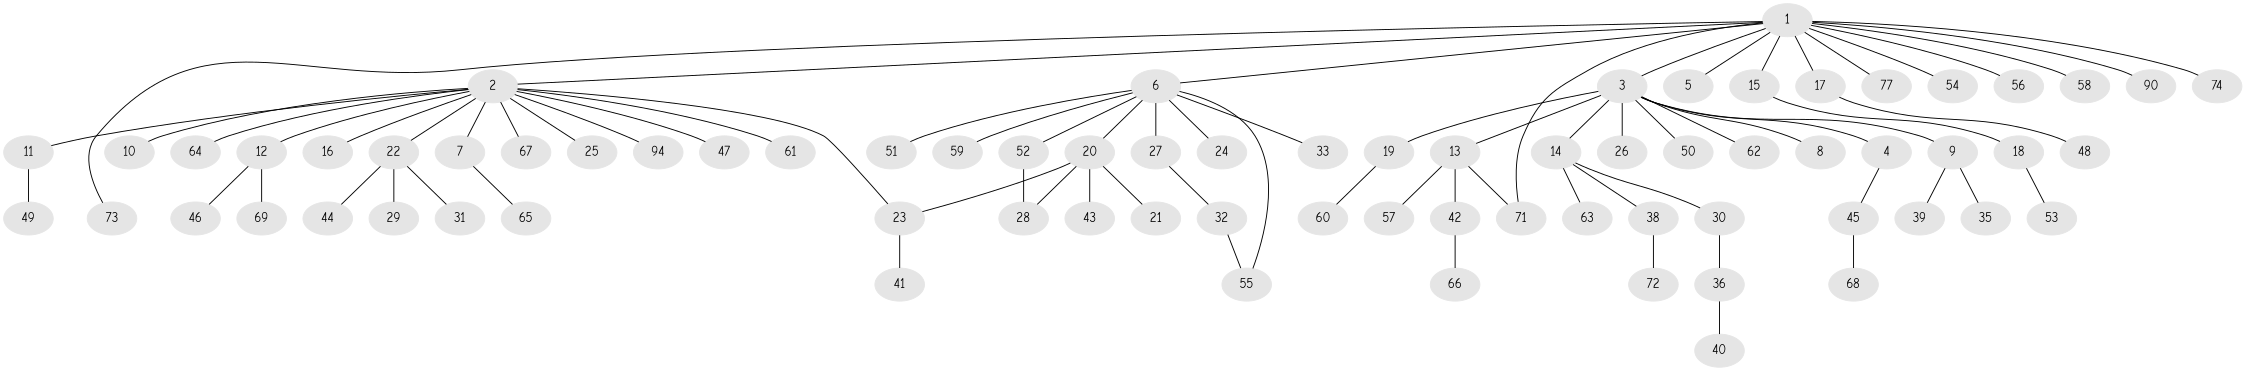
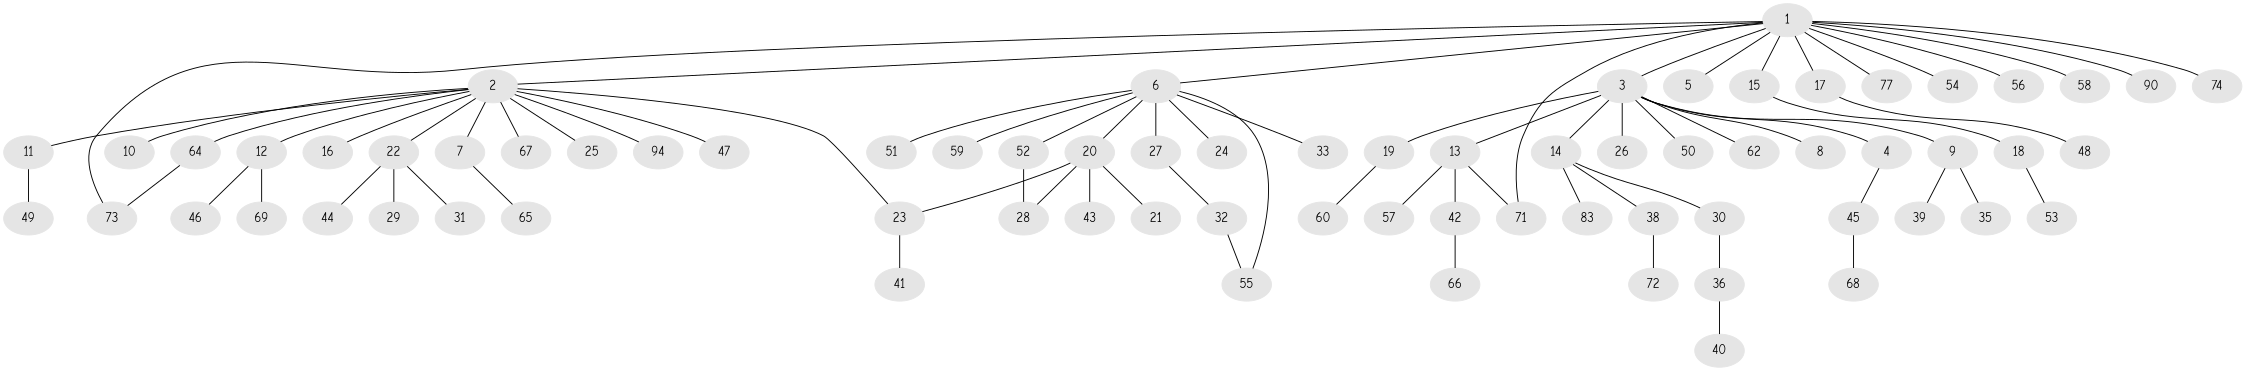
node "61": removed
edge "64" -- "73": added
node "63": label "63" -> "83"
